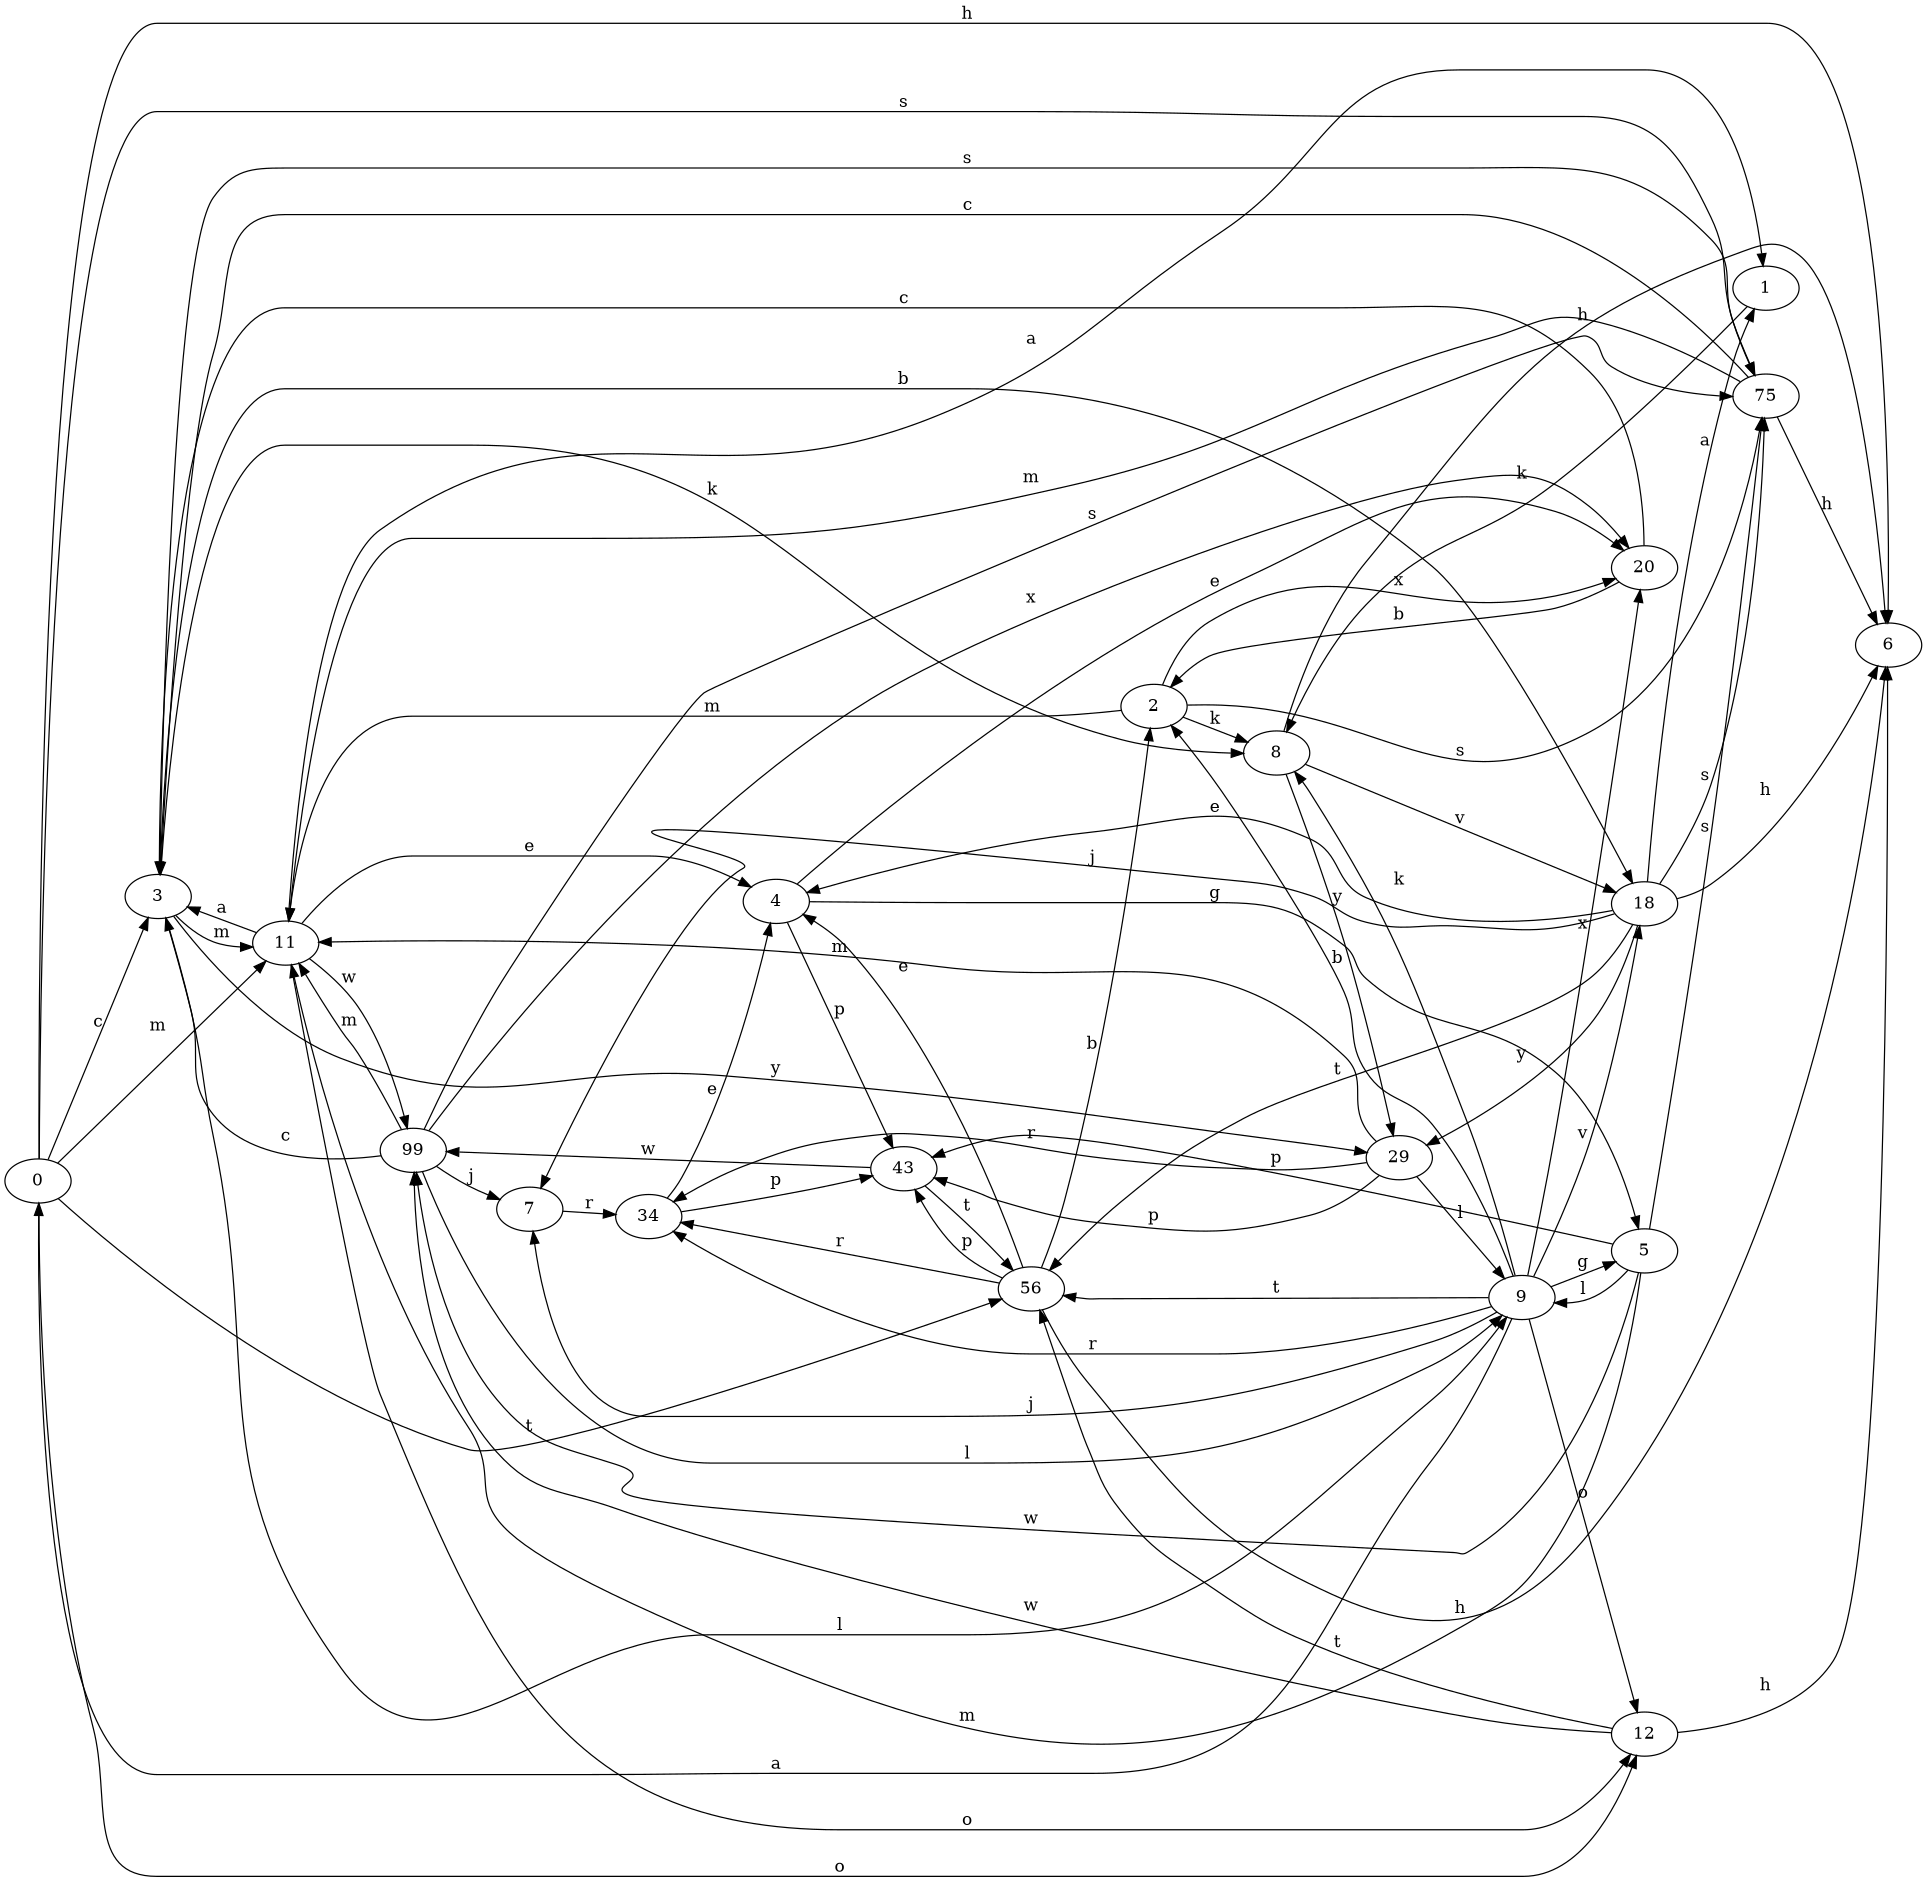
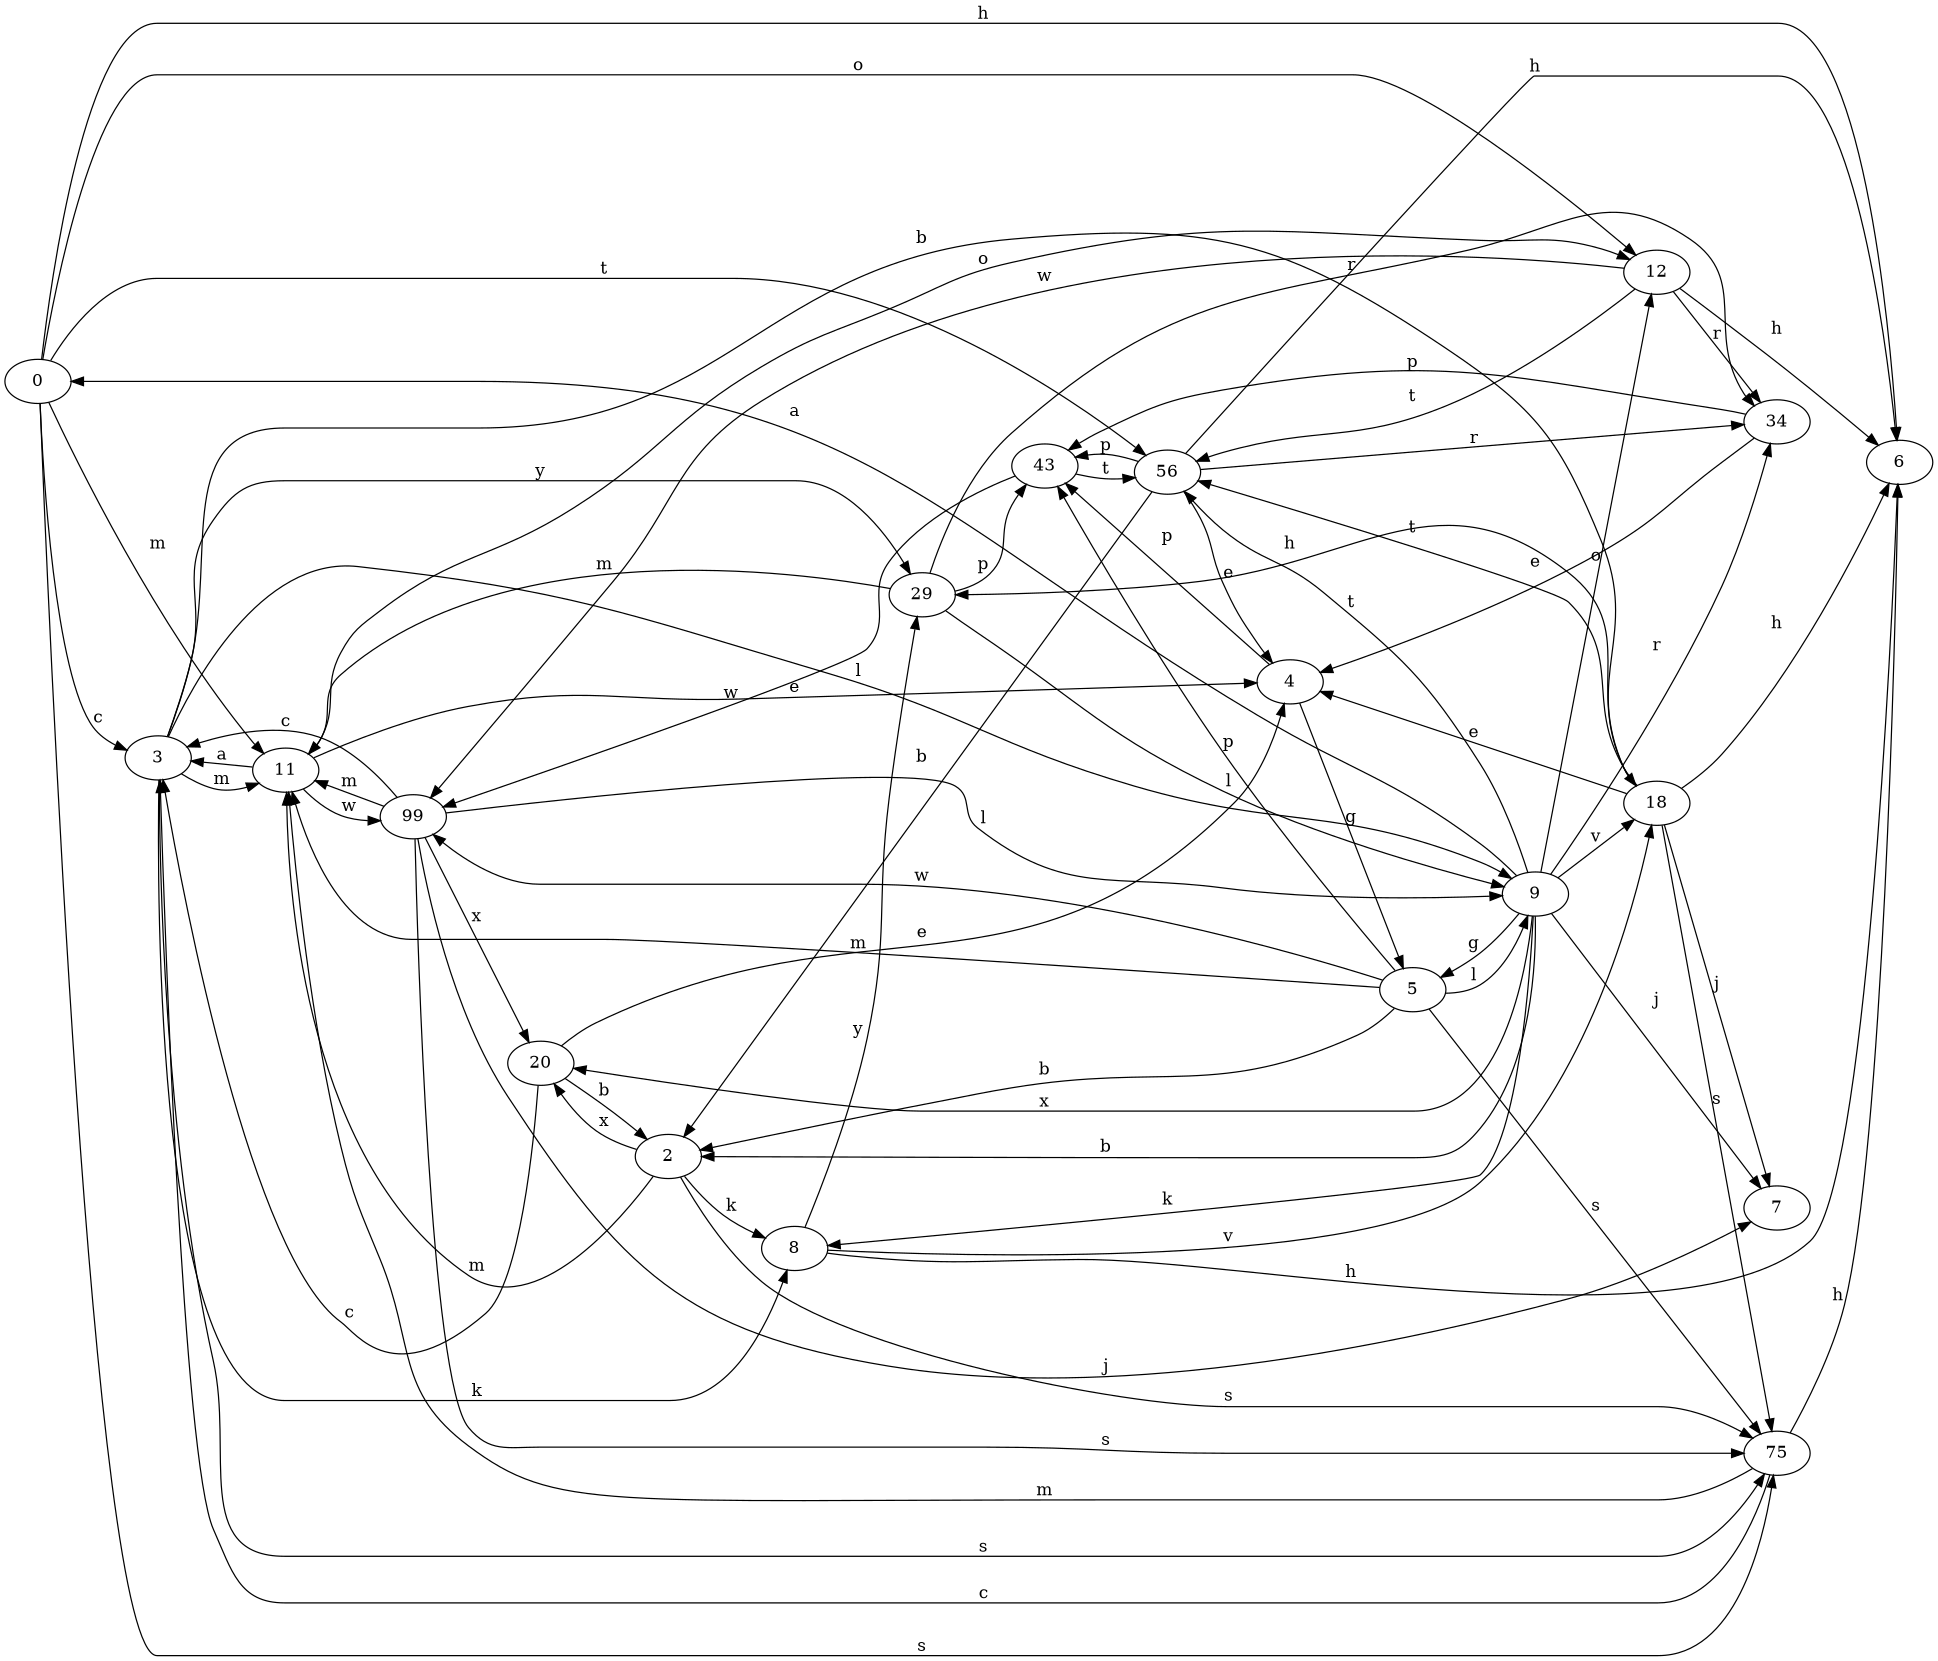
node "1": removed
edge "4" -> "20": reversed
edge "18" -> "29": label "y" -> "h"
edge "5" -> "2": added, label "b"
edge "7" -> "34": now "12" -> "34"
